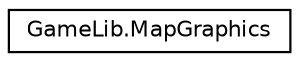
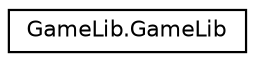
node "GameLib.MapGraphics": label "GameLib.MapGraphics" -> "GameLib.GameLib"
